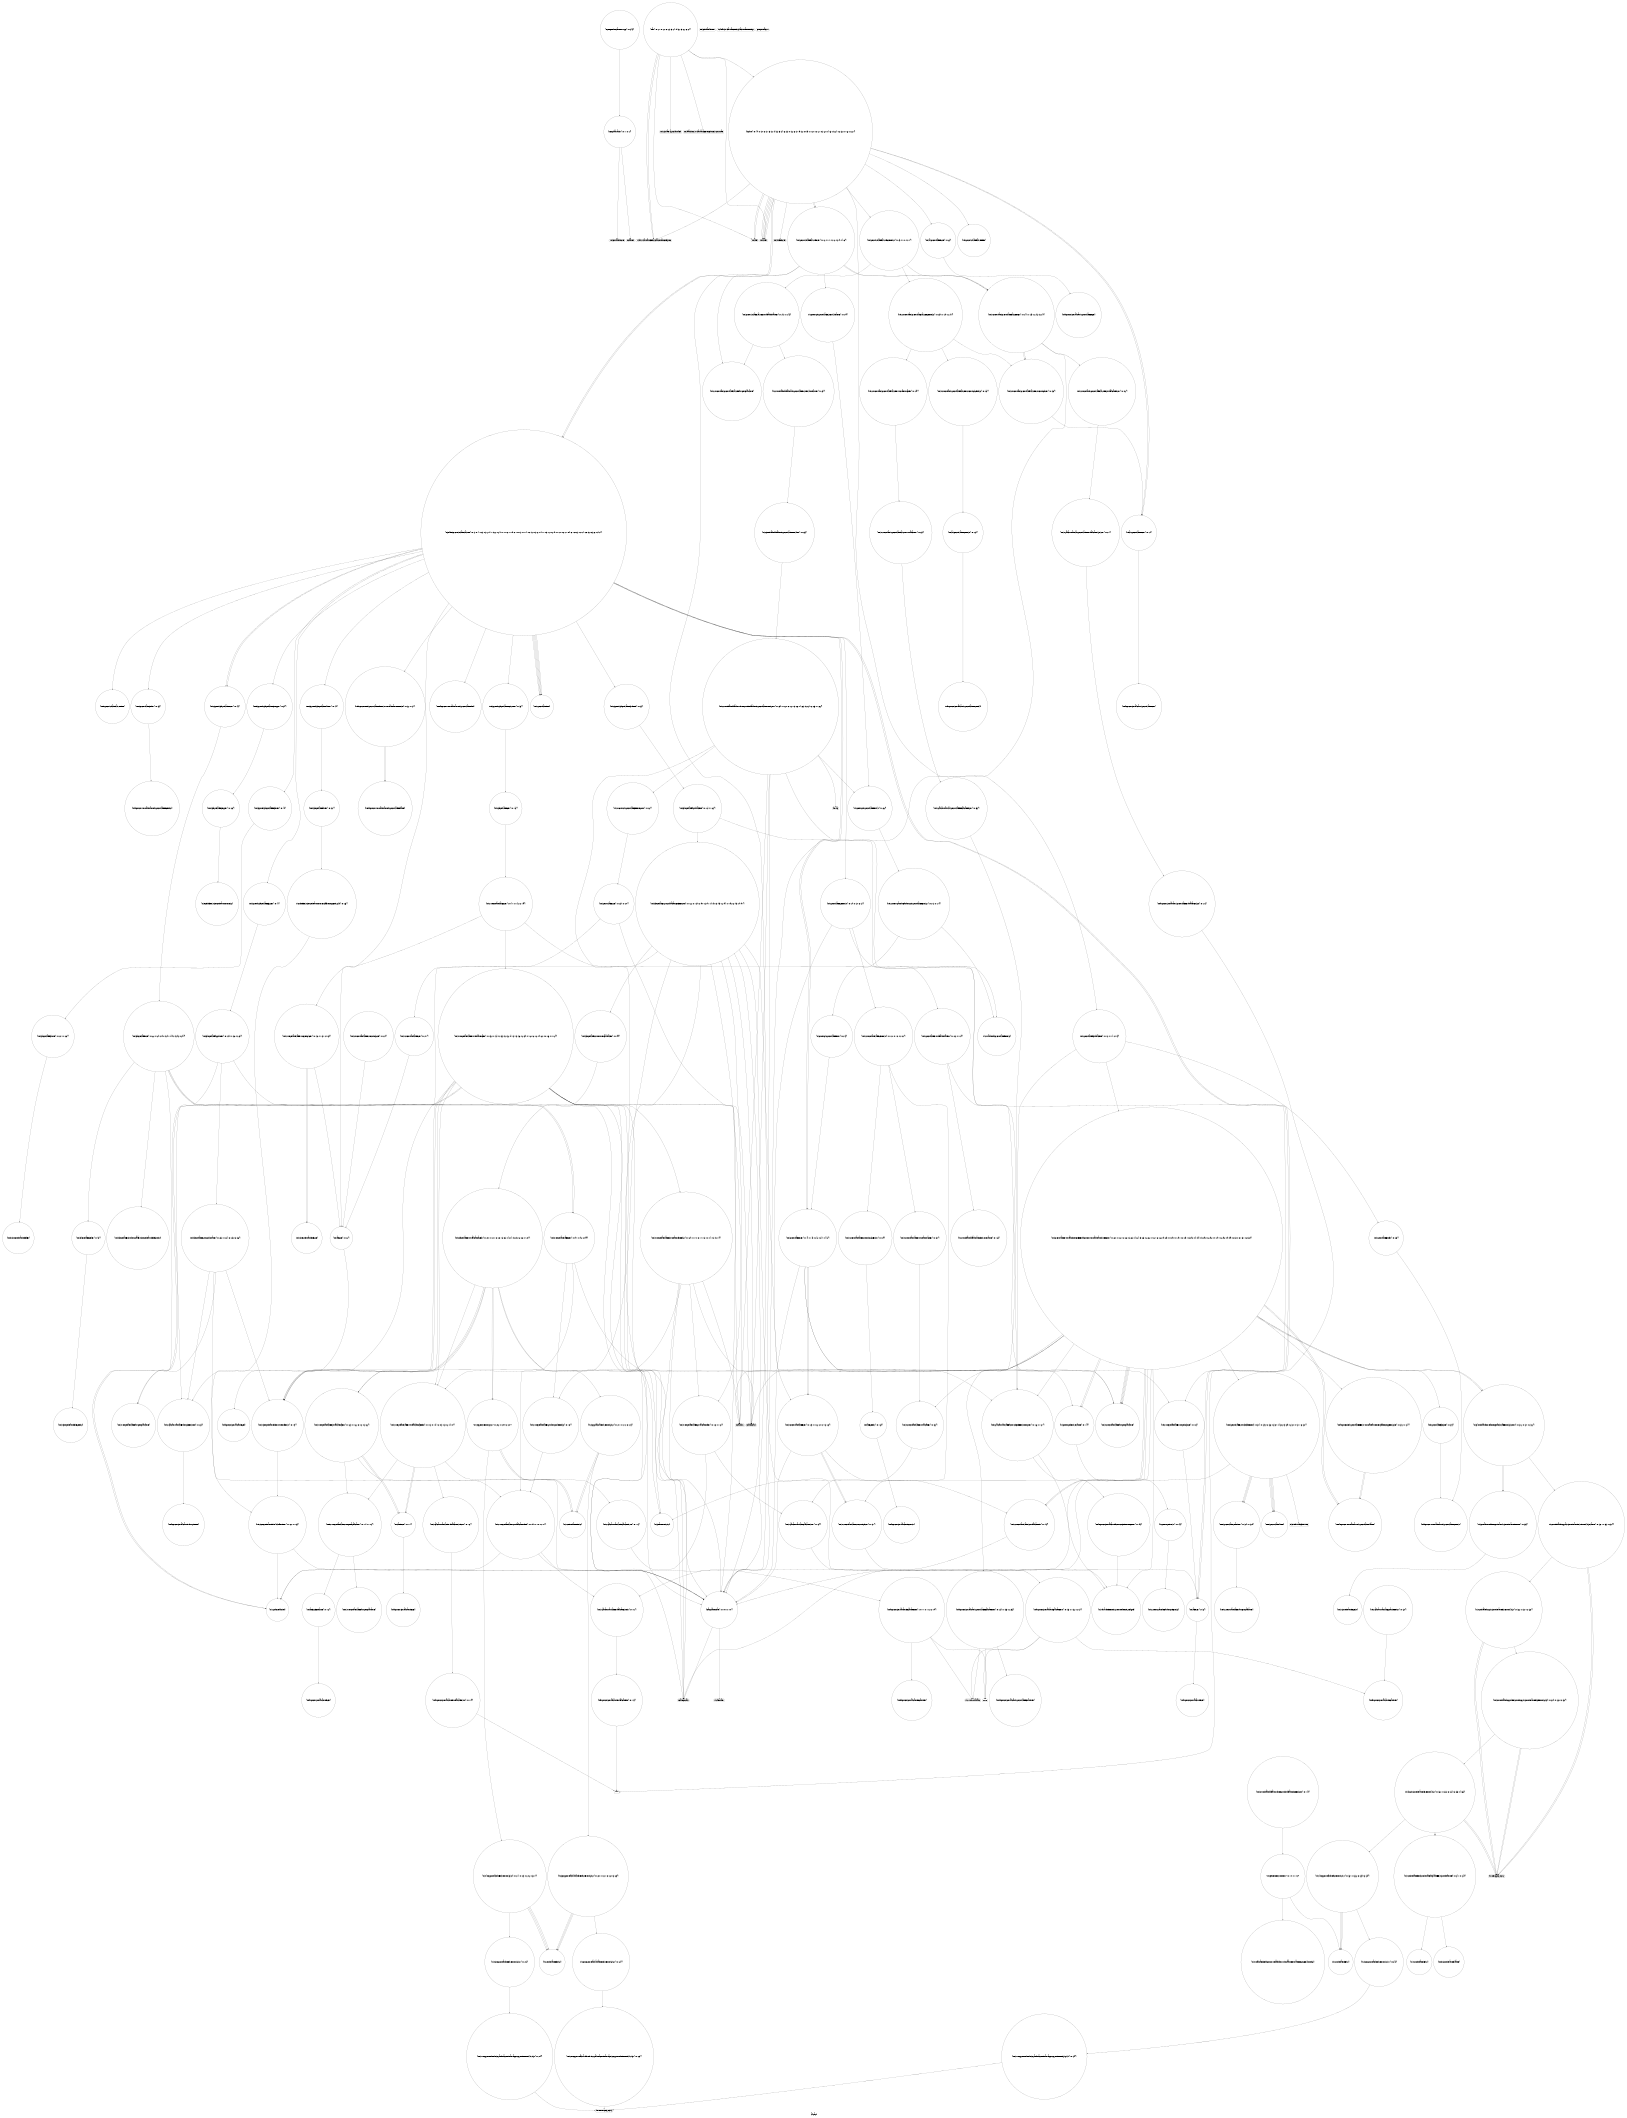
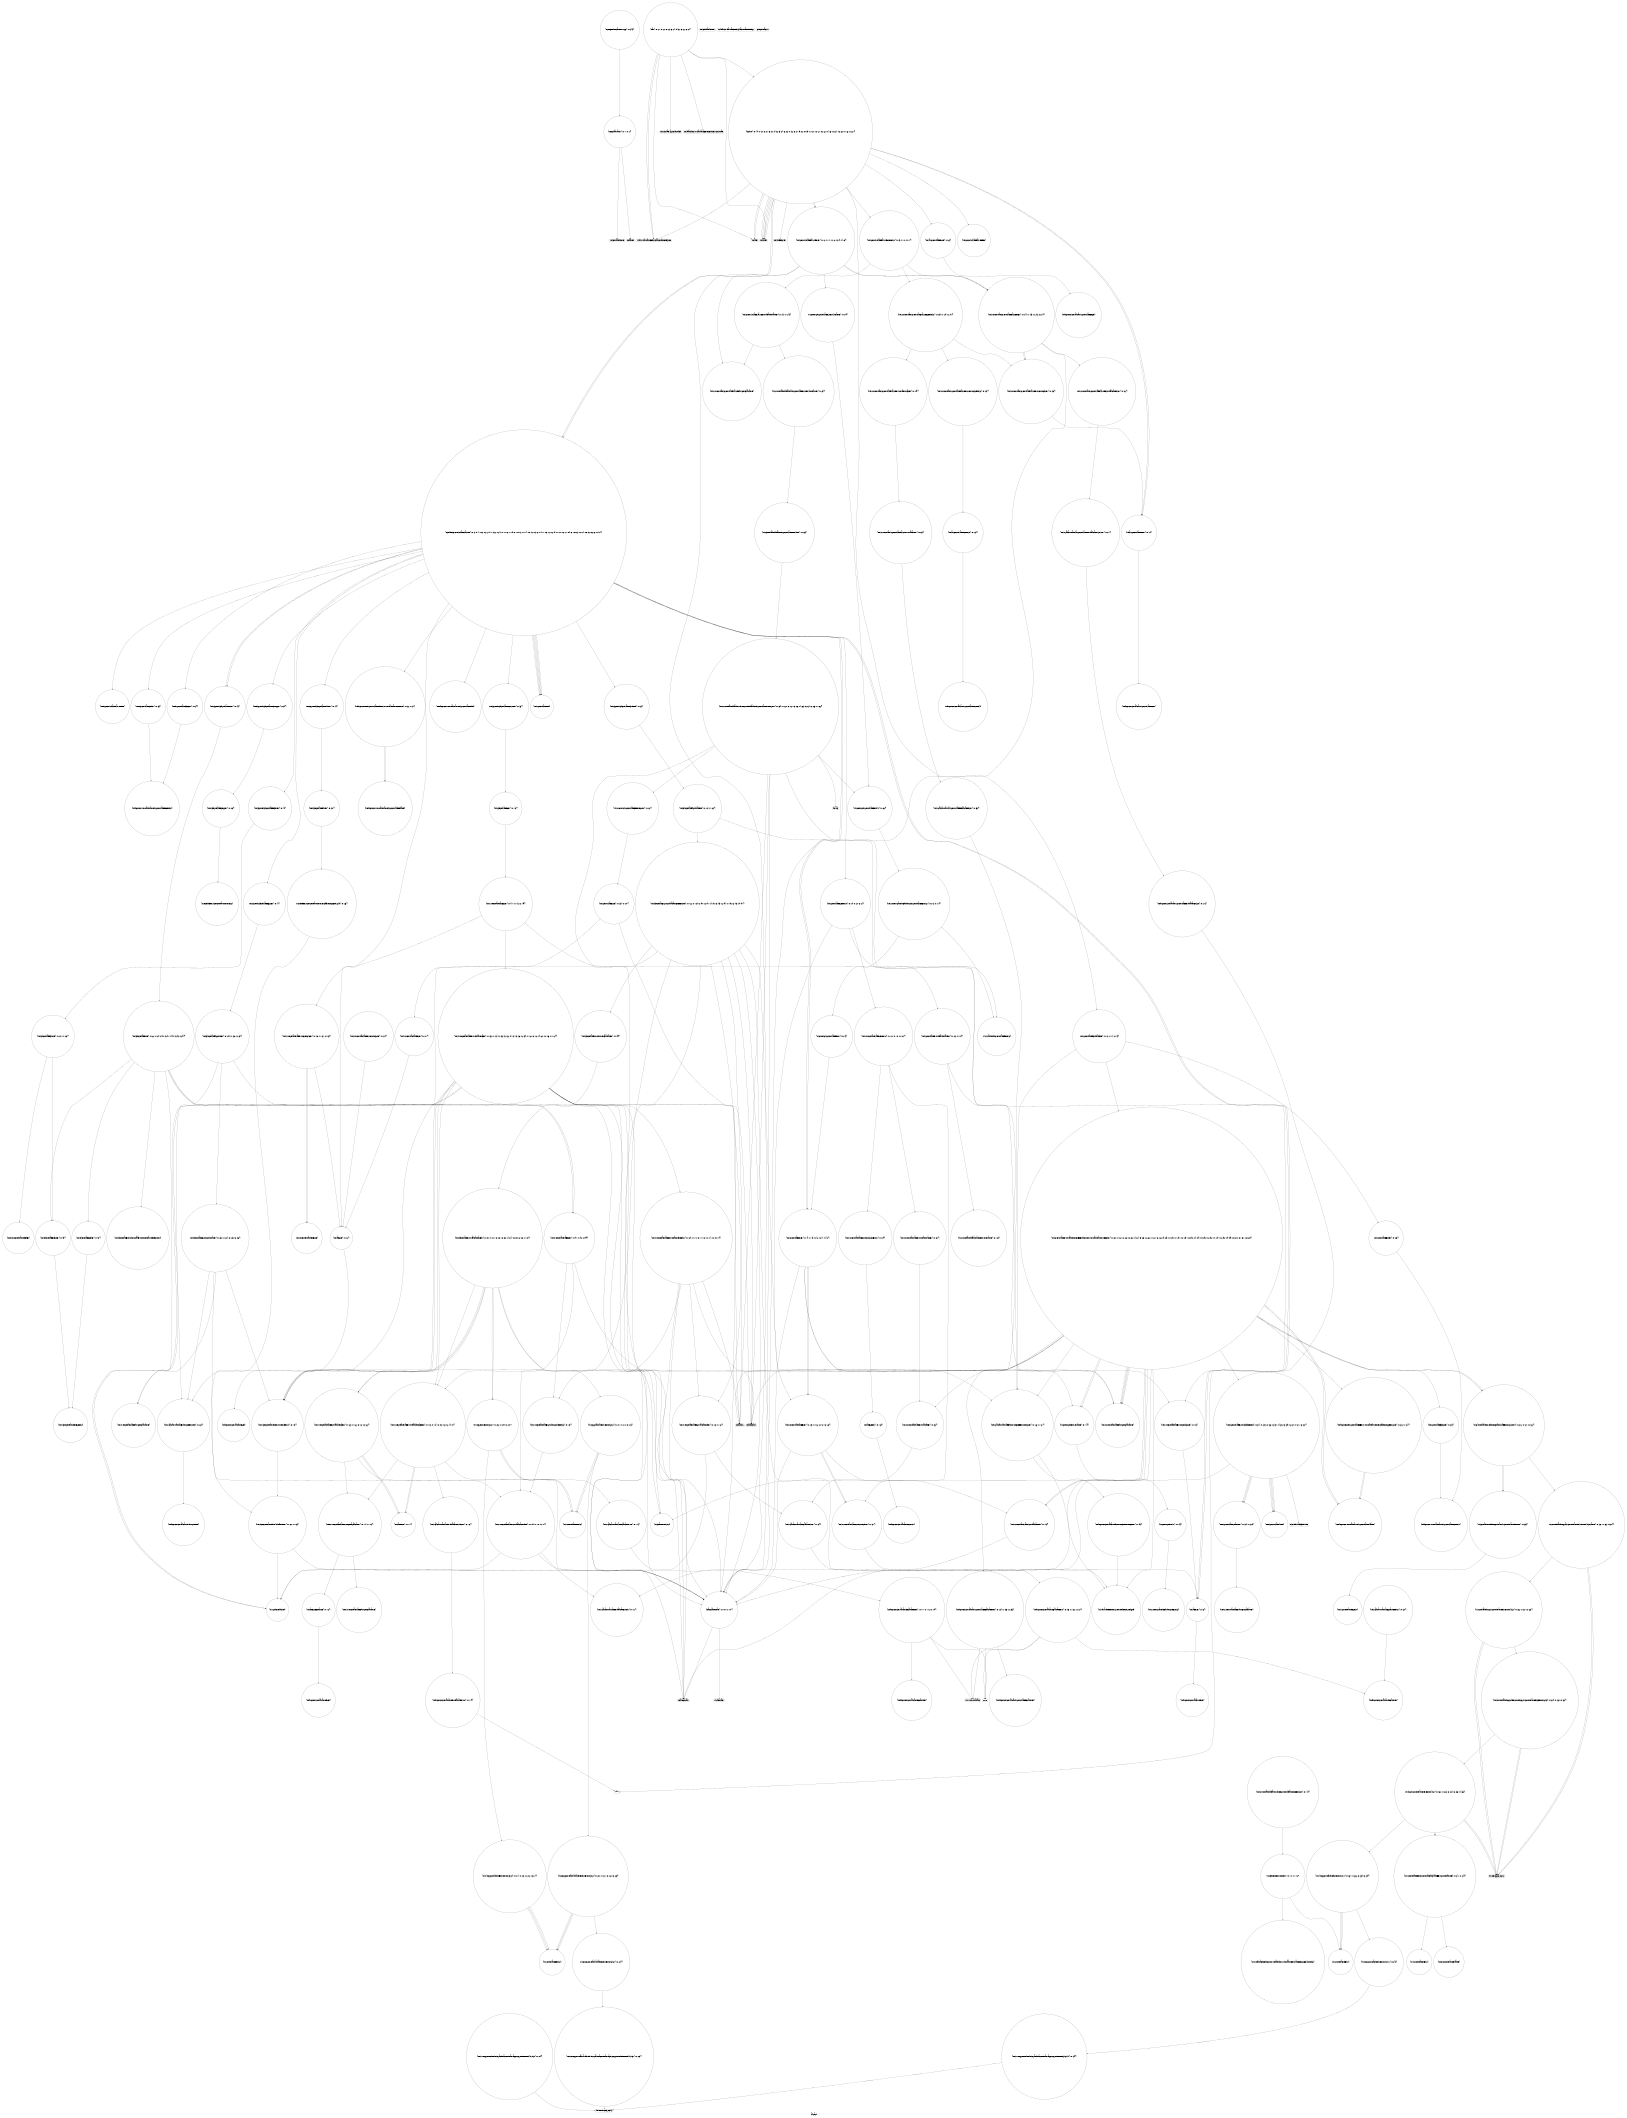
node "{_ZNKSt6vectorIiSaIiEE5beginEv|{<s0>34}}": added
node "{_ZNSt5dequeIiSaIiEE5beginEv|{<s0>95}}": added
node "{_ZN9__gnu_cxx13new_allocatorIPiED2Ev}": removed
node "{_ZN9__gnu_cxx13new_allocatorIiE10deallocateEPim|{<s0>113}}": removed
node "{_ZSt13__copy_move_aILb0EPPiS1_ET1_T0_S3_S2_|{<s0>218}}": removed
